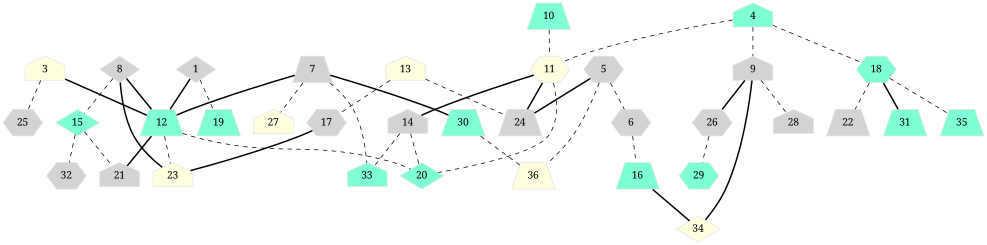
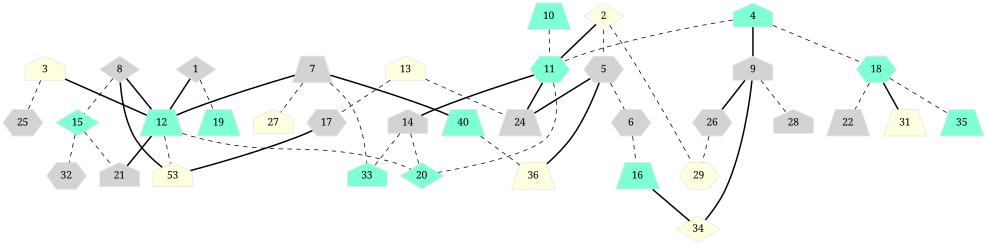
node "2": added
edge "4" -- "9": style dashed -> bold
node "11": fillcolor lightyellow -> aquamarine
node "30": label "30" -> "40"
node "31": fillcolor aquamarine -> lightyellow
edge "5" -- "36": style dashed -> bold
node "23": label "23" -> "53"
node "29": fillcolor aquamarine -> lightyellow
